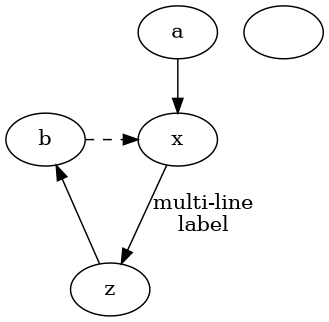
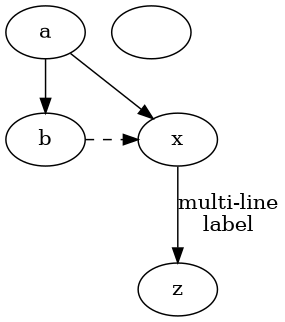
edge "z" -> "b": now "a" -> "b"
